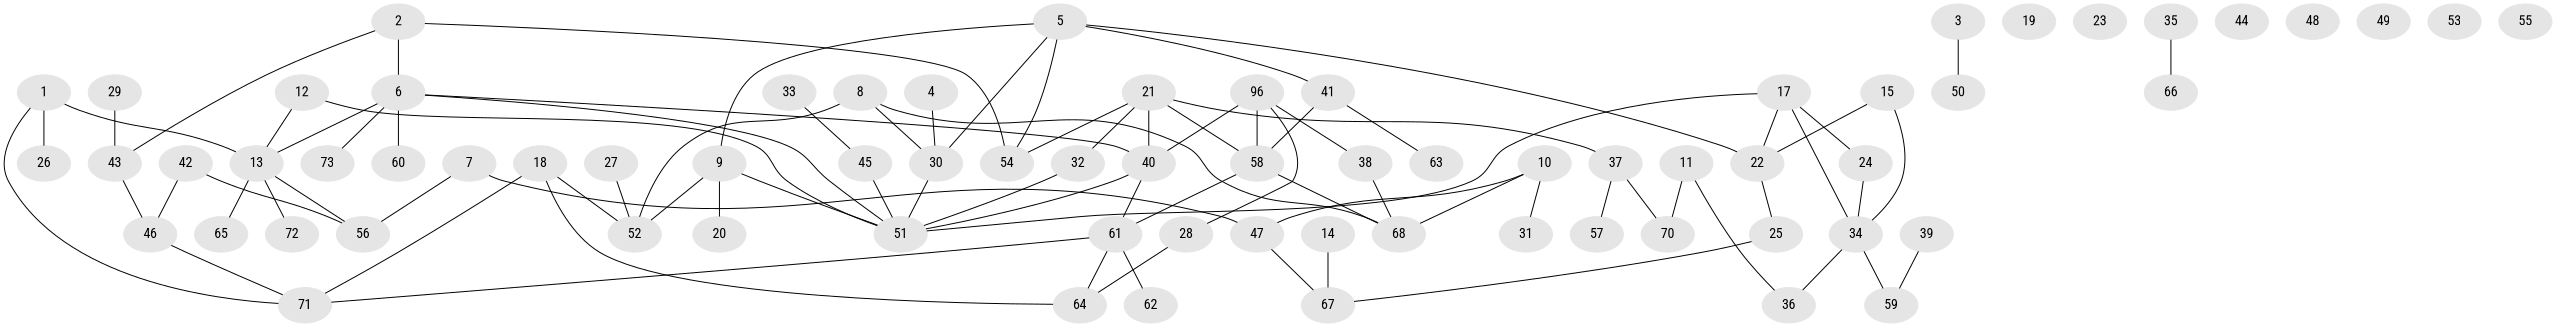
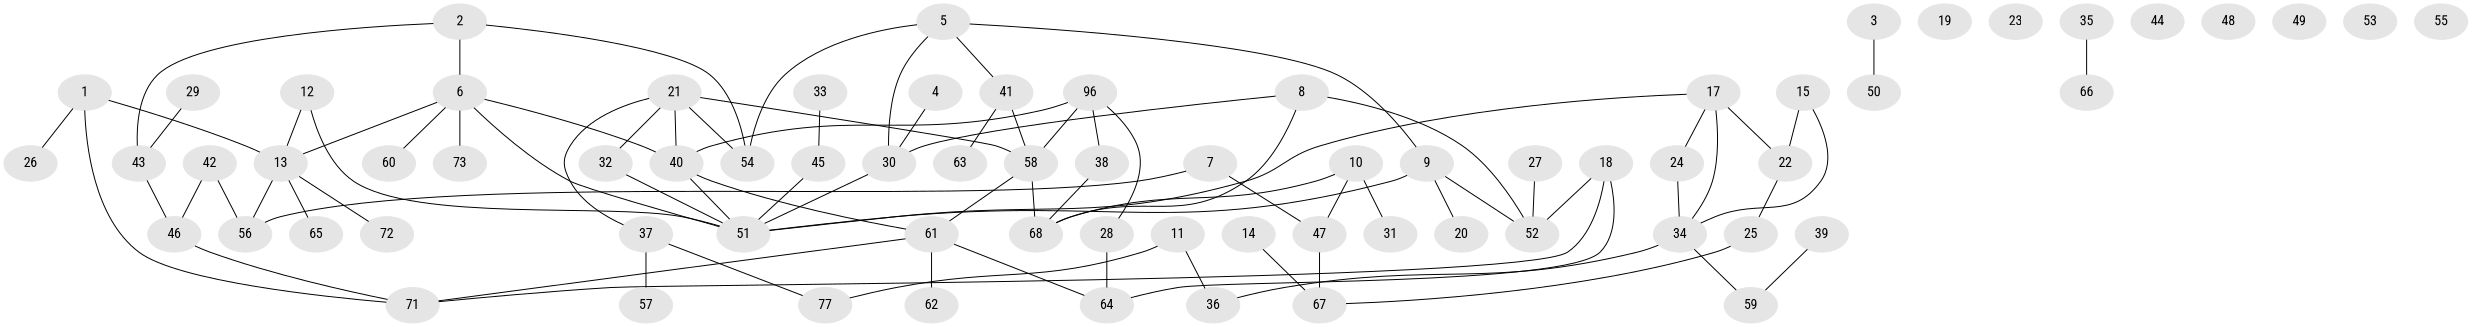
edge "5" -- "22": removed
node "70": label "70" -> "77"
